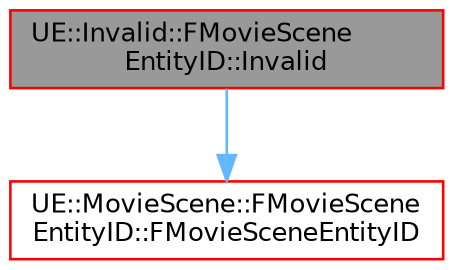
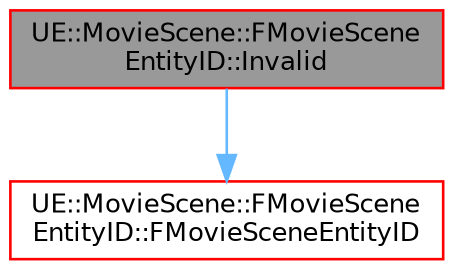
node "UE::Invalid::FMovieScene EntityID::Invalid": label "UE::Invalid::FMovieScene EntityID::Invalid" -> "UE::MovieScene::FMovieScene EntityID::Invalid"
